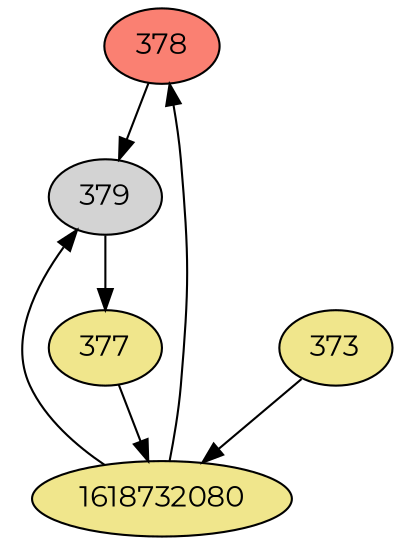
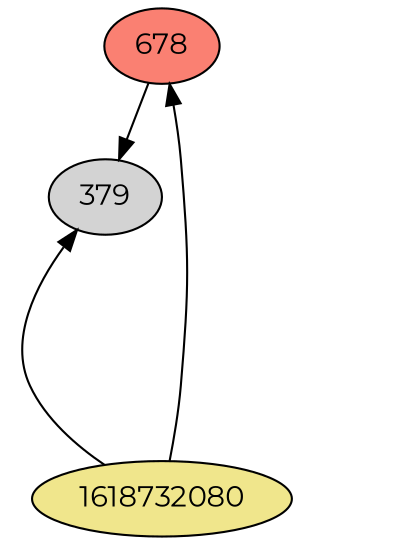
node "378": label "378" -> "678"
node "377": removed
node "373": removed
